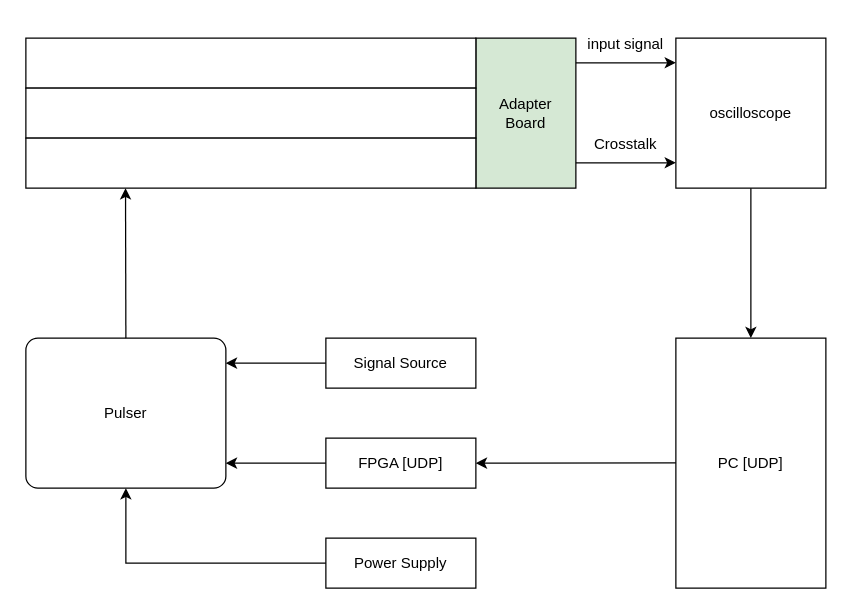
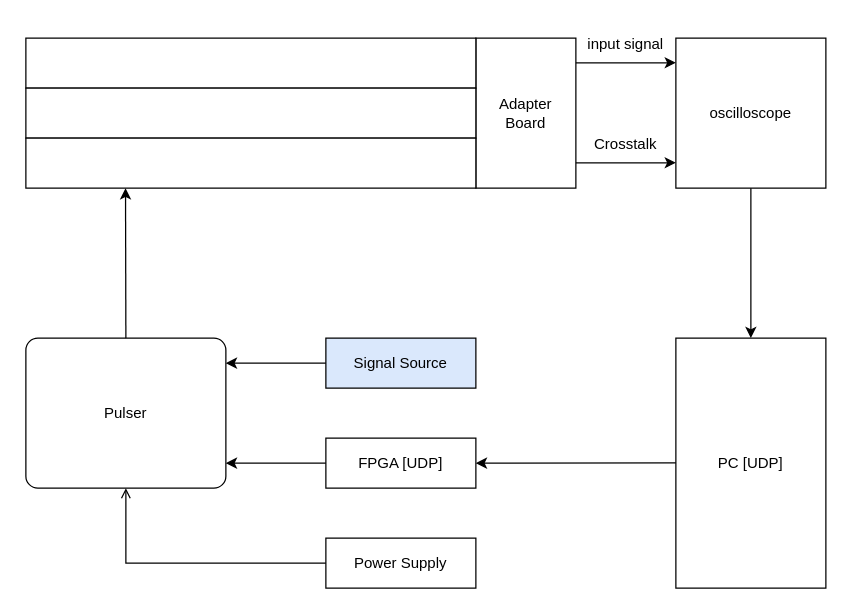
node "Adapter Board": fillcolor #d5e8d4 -> #ffffff
node "Signal Source": fillcolor #ffffff -> #dae8fc
edge "Power Supply" -> "Pulser": arrowhead classic -> open
